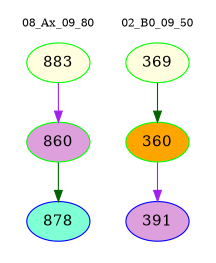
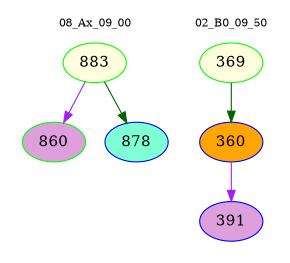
cluster "08_Ax_09_80": label "08_Ax_09_80" -> "08_Ax_09_00"
node "360": color green -> blue
edge "860" -> "878": now "883" -> "878"
